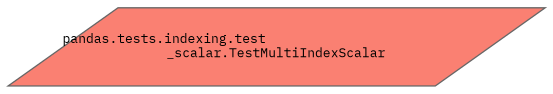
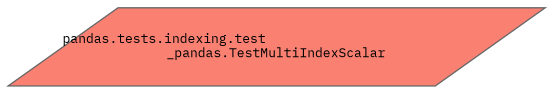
node "pandas.tests.indexing.test _scalar.TestMultiIndexScalar": label "pandas.tests.indexing.test _scalar.TestMultiIndexScalar" -> "pandas.tests.indexing.test _pandas.TestMultiIndexScalar"
